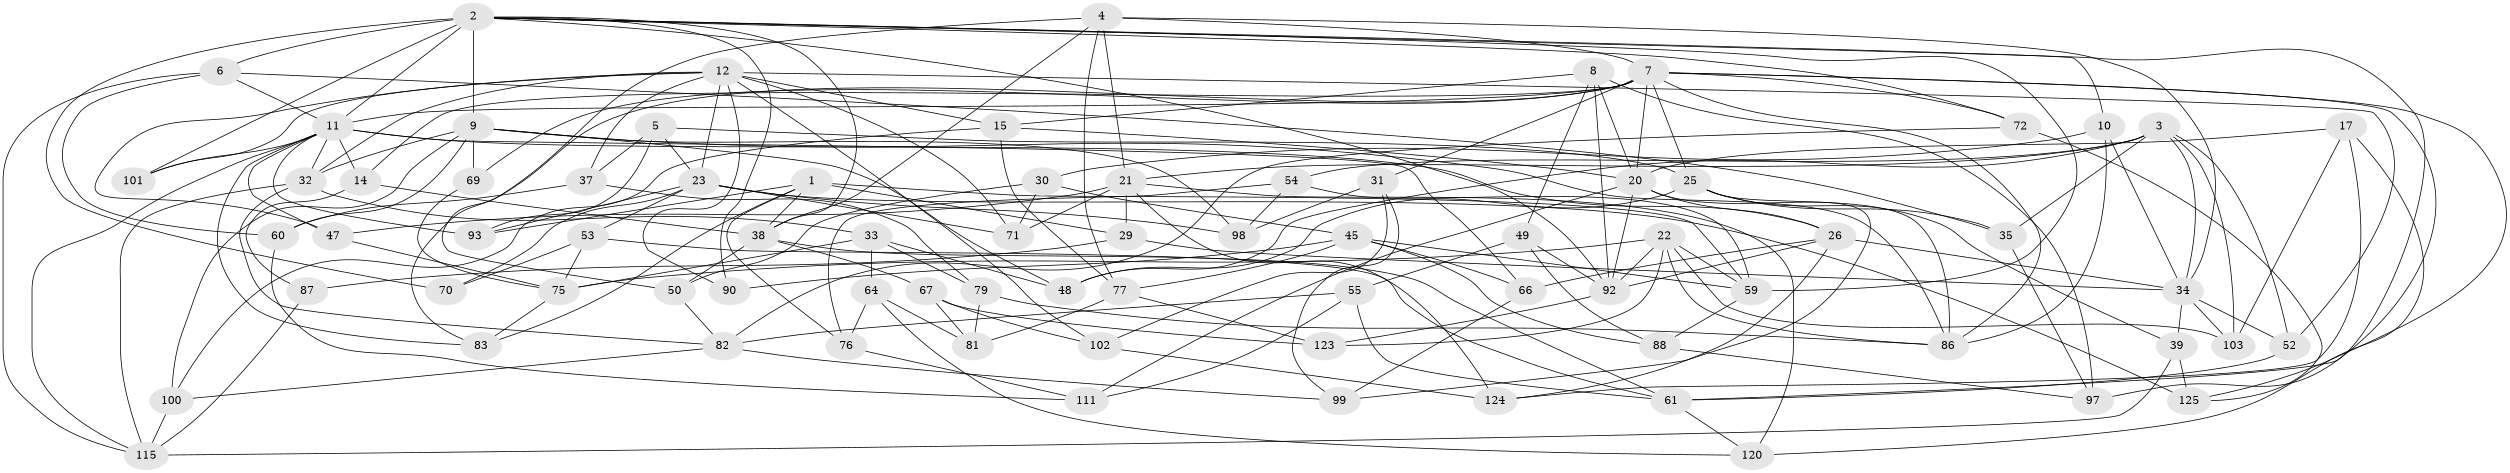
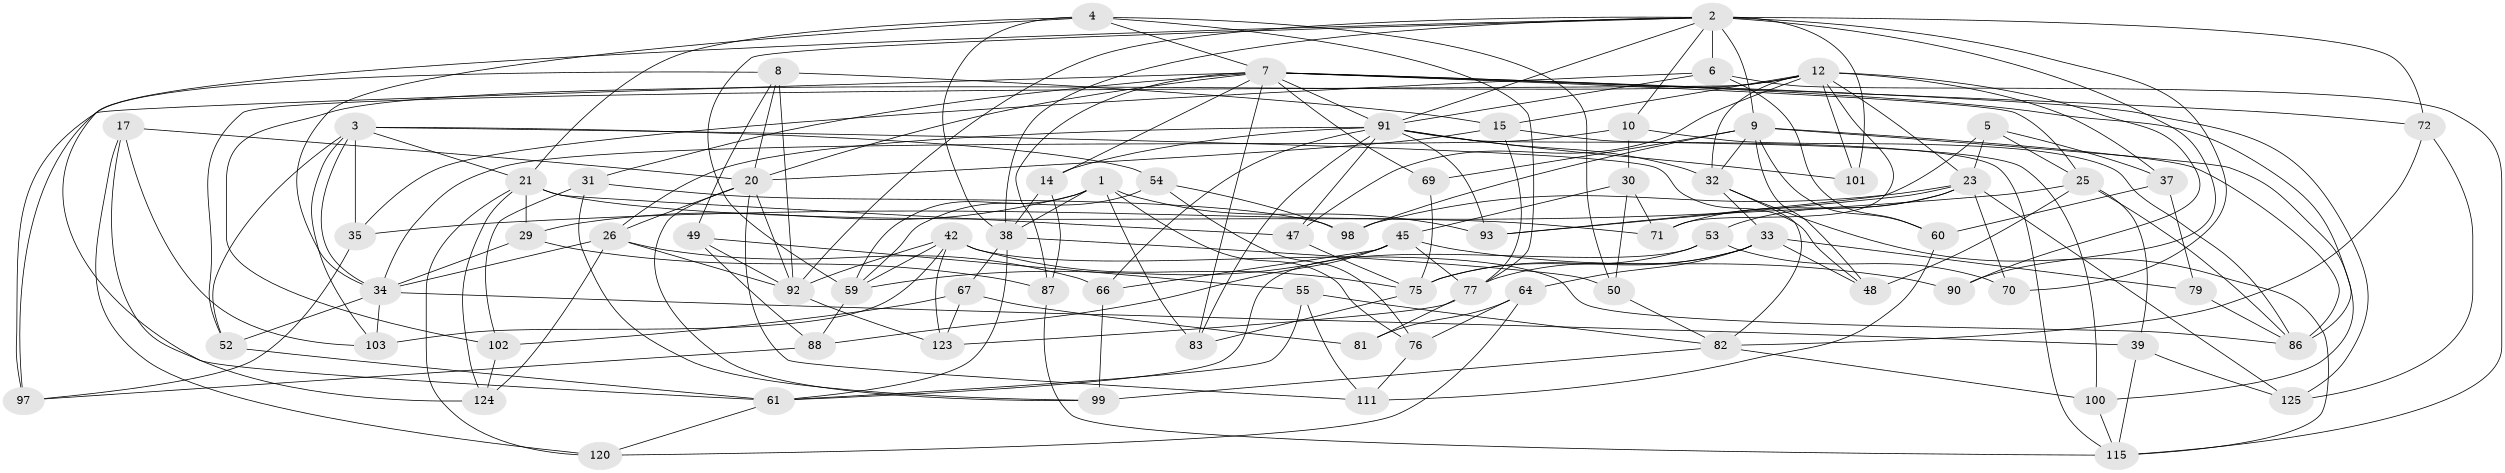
edge "7" -- "87": added
node "11": label "11" -> "91"
node "22": label "22" -> "42"
edge "33" -- "77": added
edge "79" -- "81": removed
